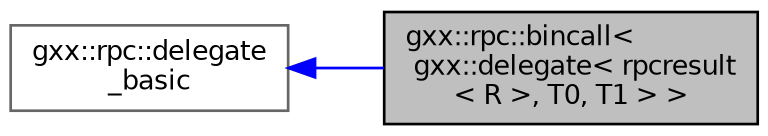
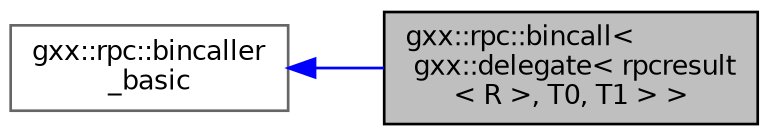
node "gxx::rpc::delegate _basic": label "gxx::rpc::delegate _basic" -> "gxx::rpc::bincaller _basic"
